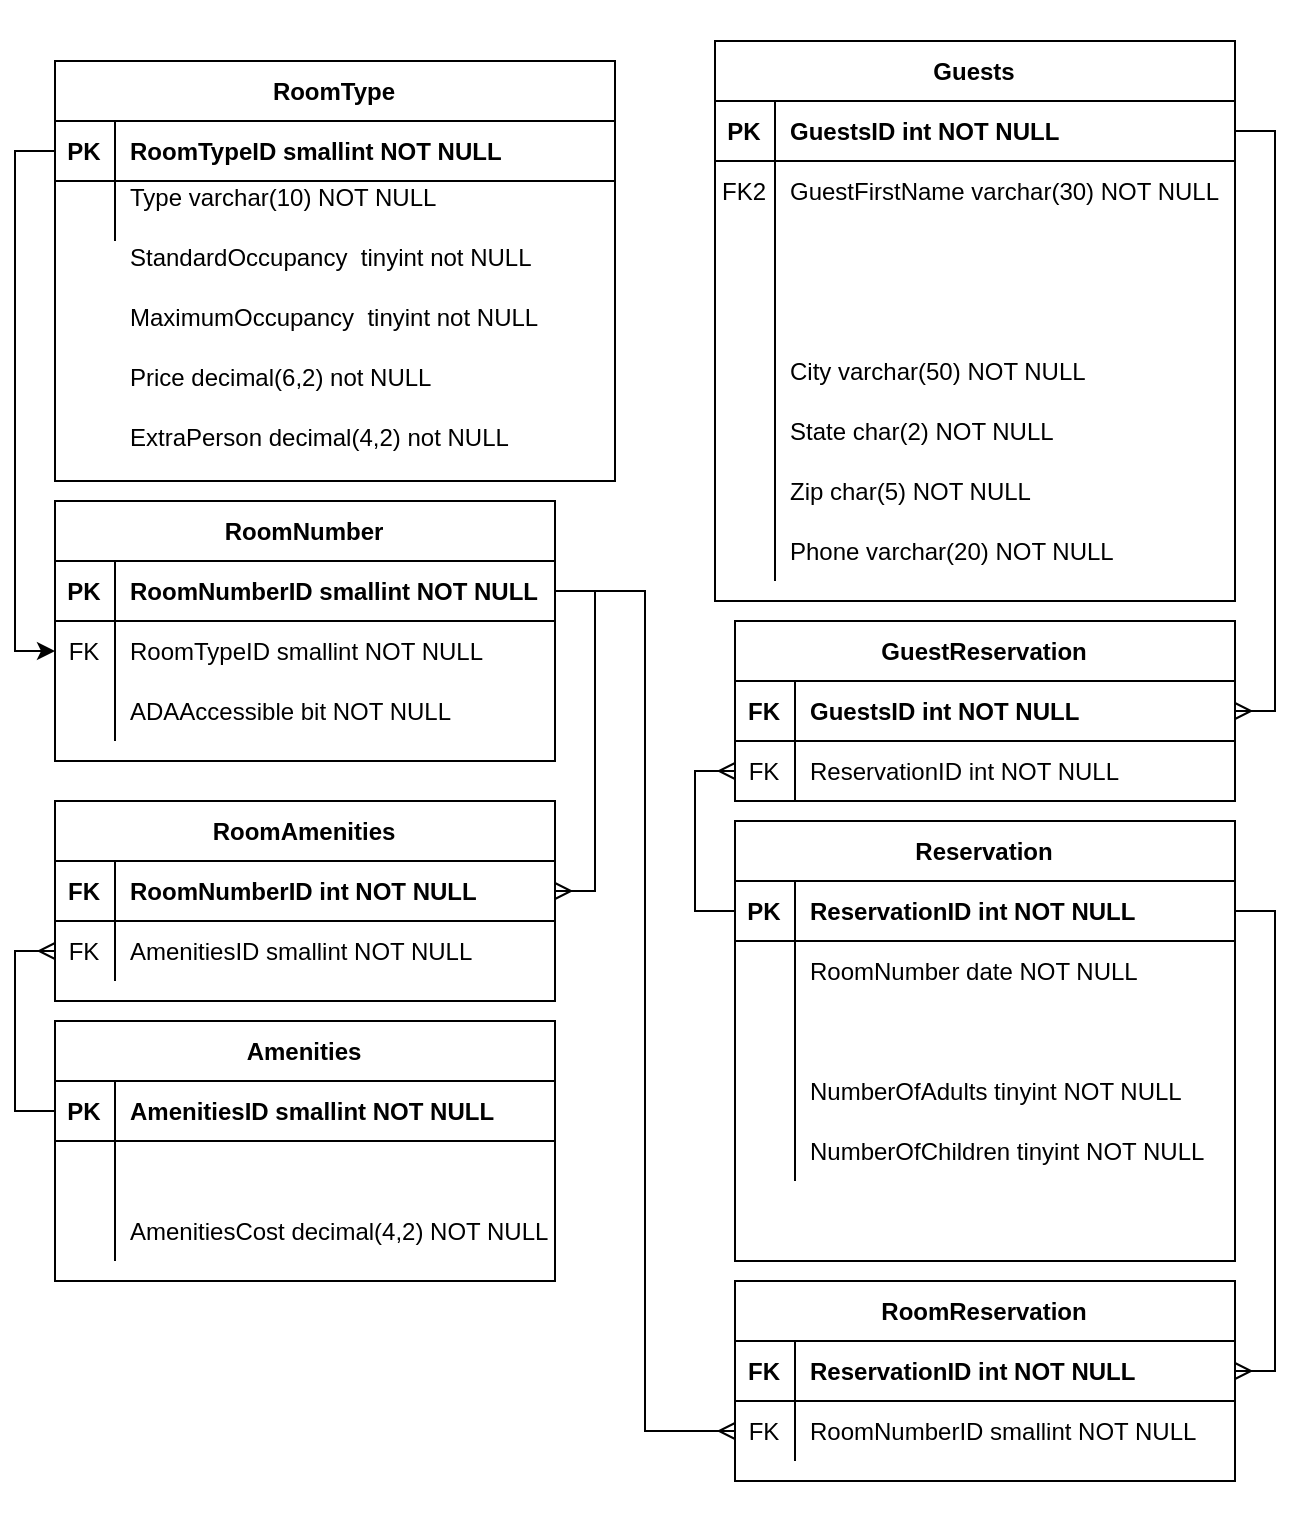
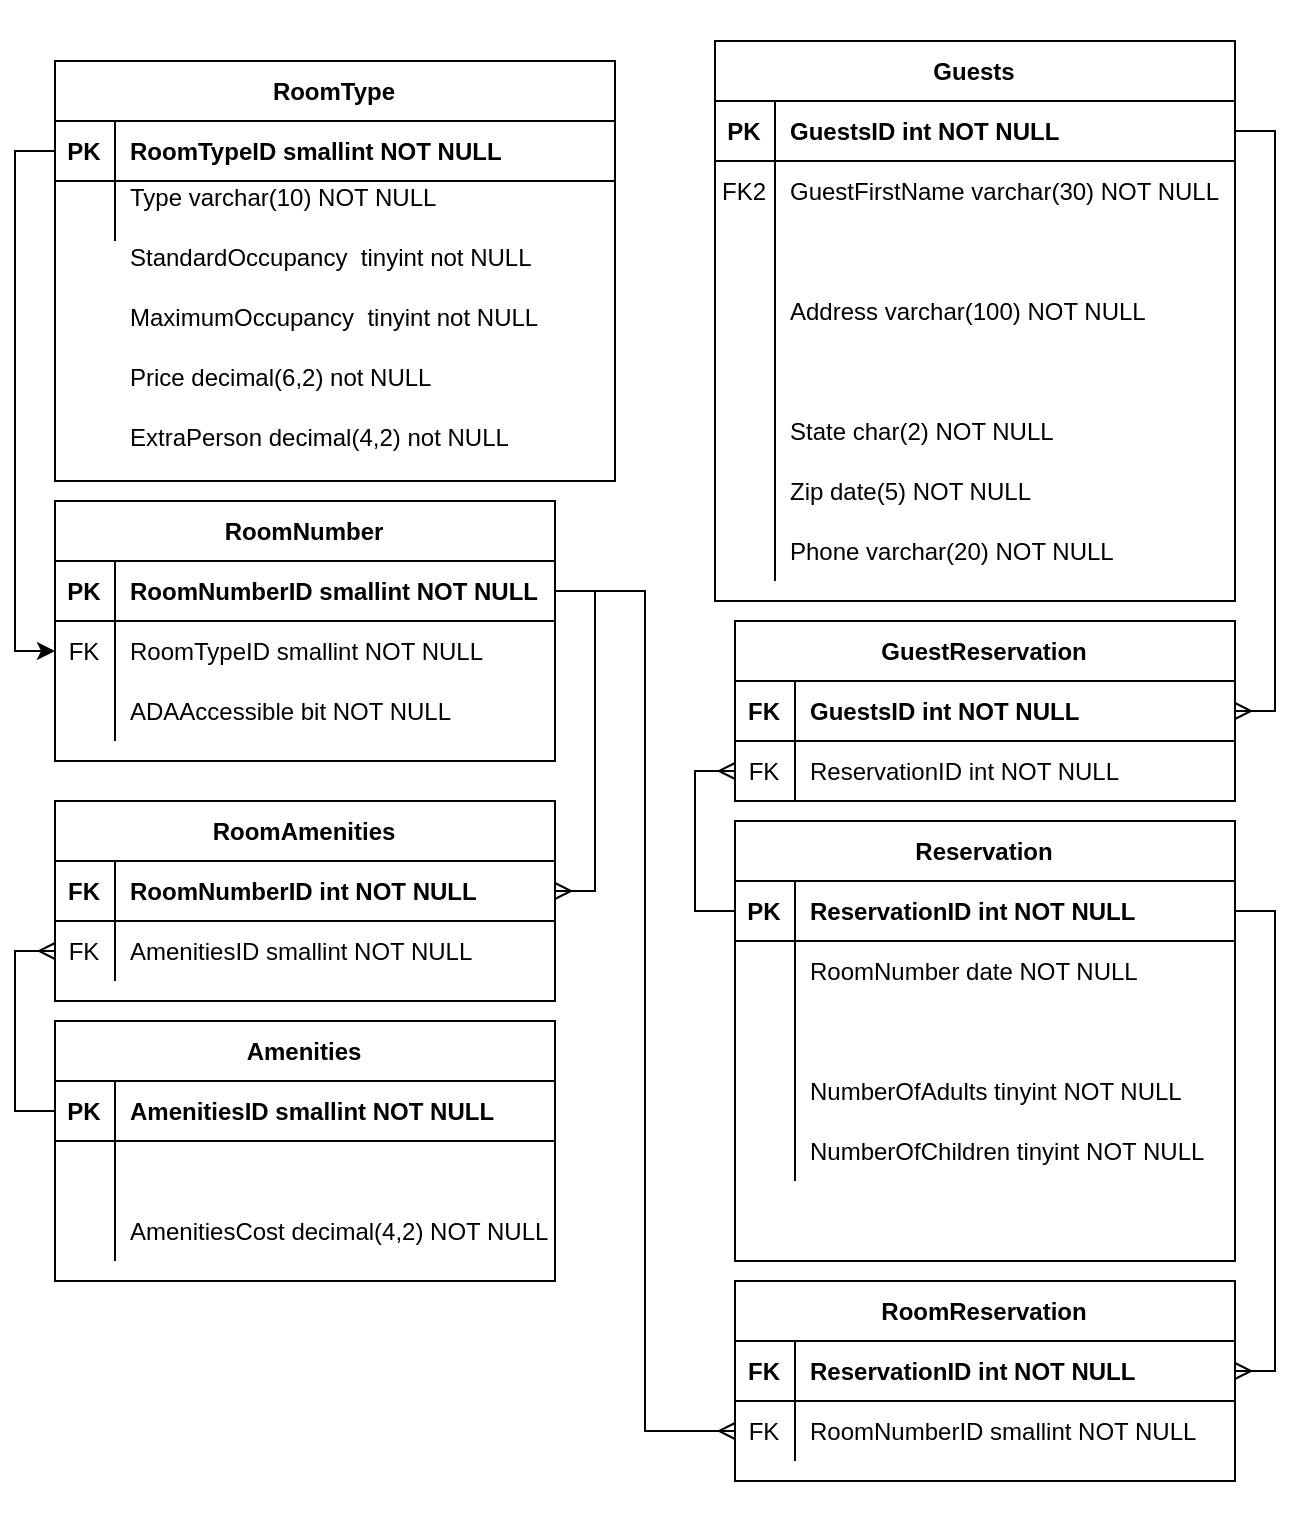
node "Address varchar(100) NOT NULL": added
node "City varchar(50) NOT NULL": removed
node "Zip char(5) NOT NULL": label "Zip char(5) NOT NULL" -> "Zip date(5) NOT NULL"
